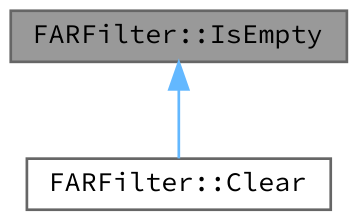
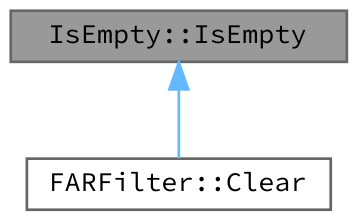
node "FARFilter::IsEmpty": label "FARFilter::IsEmpty" -> "IsEmpty::IsEmpty"
